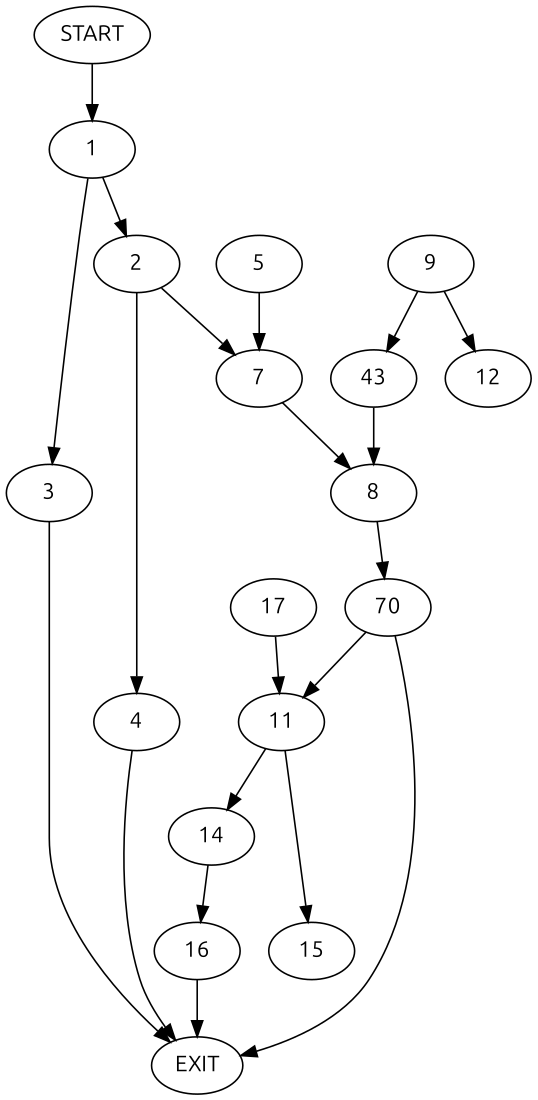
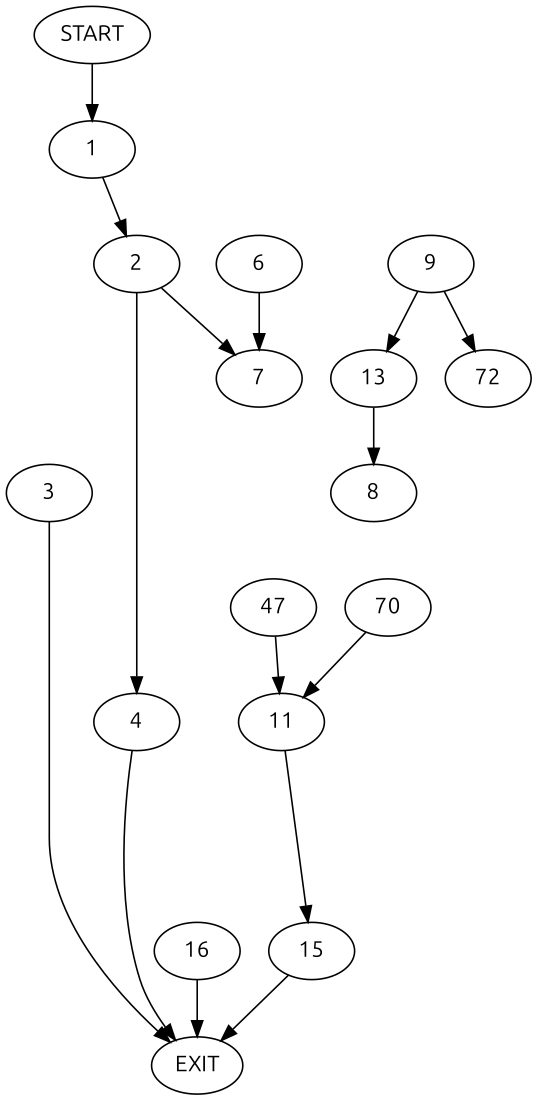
node "5": label "5" -> "6"
edge "1" -> "3": removed
node "43": label "43" -> "13"
node "12": label "12" -> "72"
edge "7" -> "8": removed
edge "8" -> "70": removed
node "17": label "17" -> "47"
node "14": removed
edge "70" -> "EXIT": now "15" -> "EXIT"
